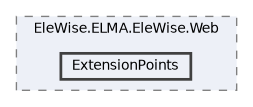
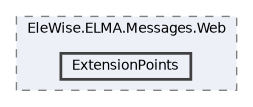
cluster "EleWise.ELMA.EleWise.Web": label "EleWise.ELMA.EleWise.Web" -> "EleWise.ELMA.Messages.Web"
